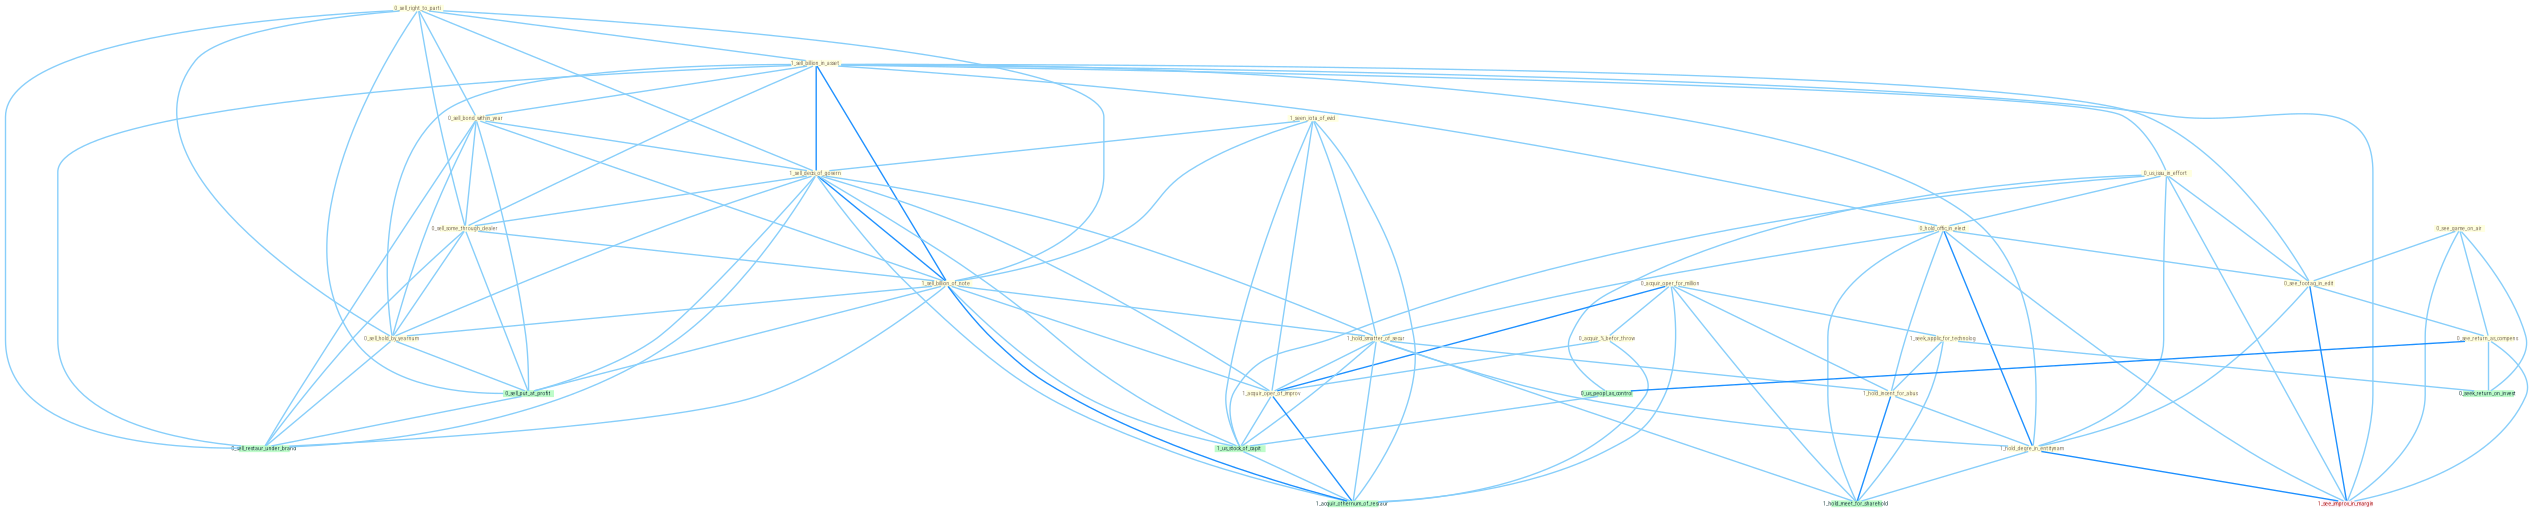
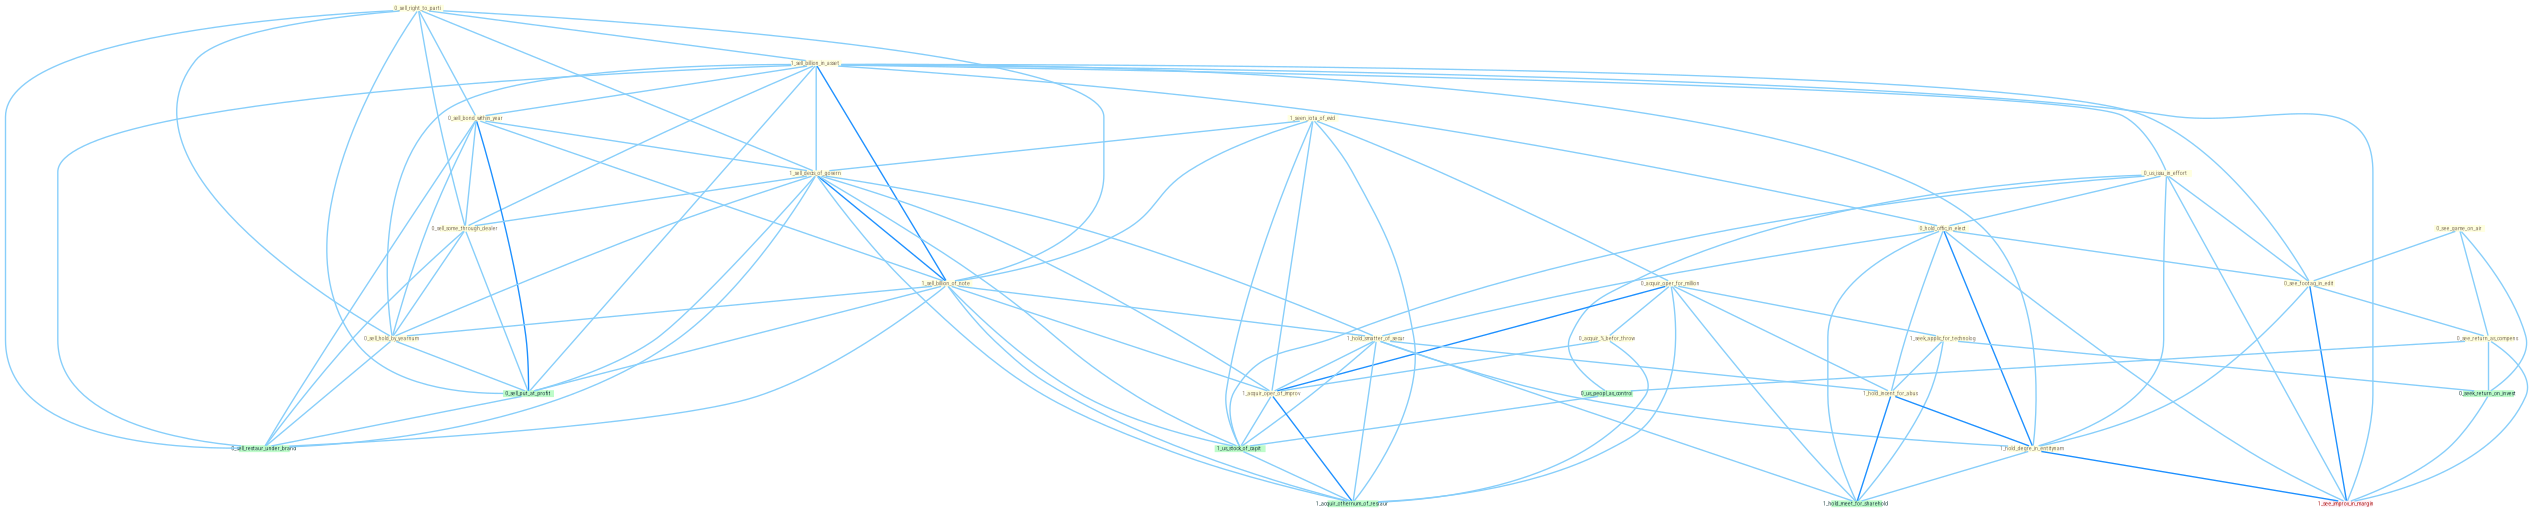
edge "1_sell_billion_in_asset" -- "1_sell_decis_of_govern": color #1e90ff -> #87cefa
edge "1_seen_iota_of_evid" -- "1_hold_smatter_of_secur": now "1_seen_iota_of_evid" -- "0_acquir_oper_for_million"
edge "1_sell_billion_in_asset" -- "0_sell_put_at_profit": added
edge "0_sell_bond_within_year" -- "0_sell_put_at_profit": color #87cefa -> #1e90ff
edge "0_sell_some_through_dealer" -- "1_sell_billion_of_note": removed
edge "0_see_return_as_compens" -- "0_us_peopl_as_control": color #1e90ff -> #87cefa
edge "0_see_game_on_air" -- "1_see_improv_in_margin": now "0_seek_return_on_invest" -- "1_see_improv_in_margin"
edge "1_hold_incent_for_abus" -- "1_hold_degre_in_entitynam": color #87cefa -> #1e90ff
edge "1_sell_billion_of_note" -- "1_acquir_othernum_of_restaur": color #1e90ff -> #87cefa
